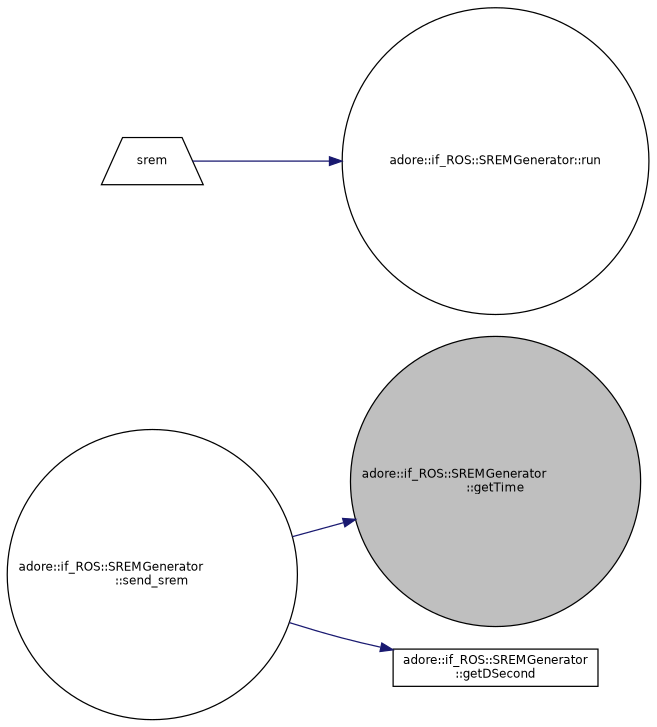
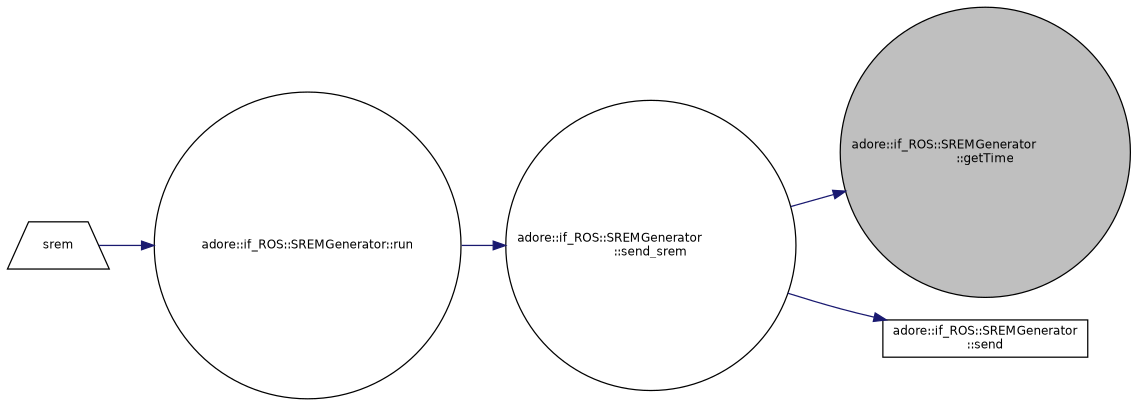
edge "adore::if_ROS::SREMGenerator::run" -> "adore::if_ROS::SREMGenerator ::send_srem": added
node "adore::if_ROS::SREMGenerator ::getDSecond": label "adore::if_ROS::SREMGenerator ::getDSecond" -> "adore::if_ROS::SREMGenerator ::send"
